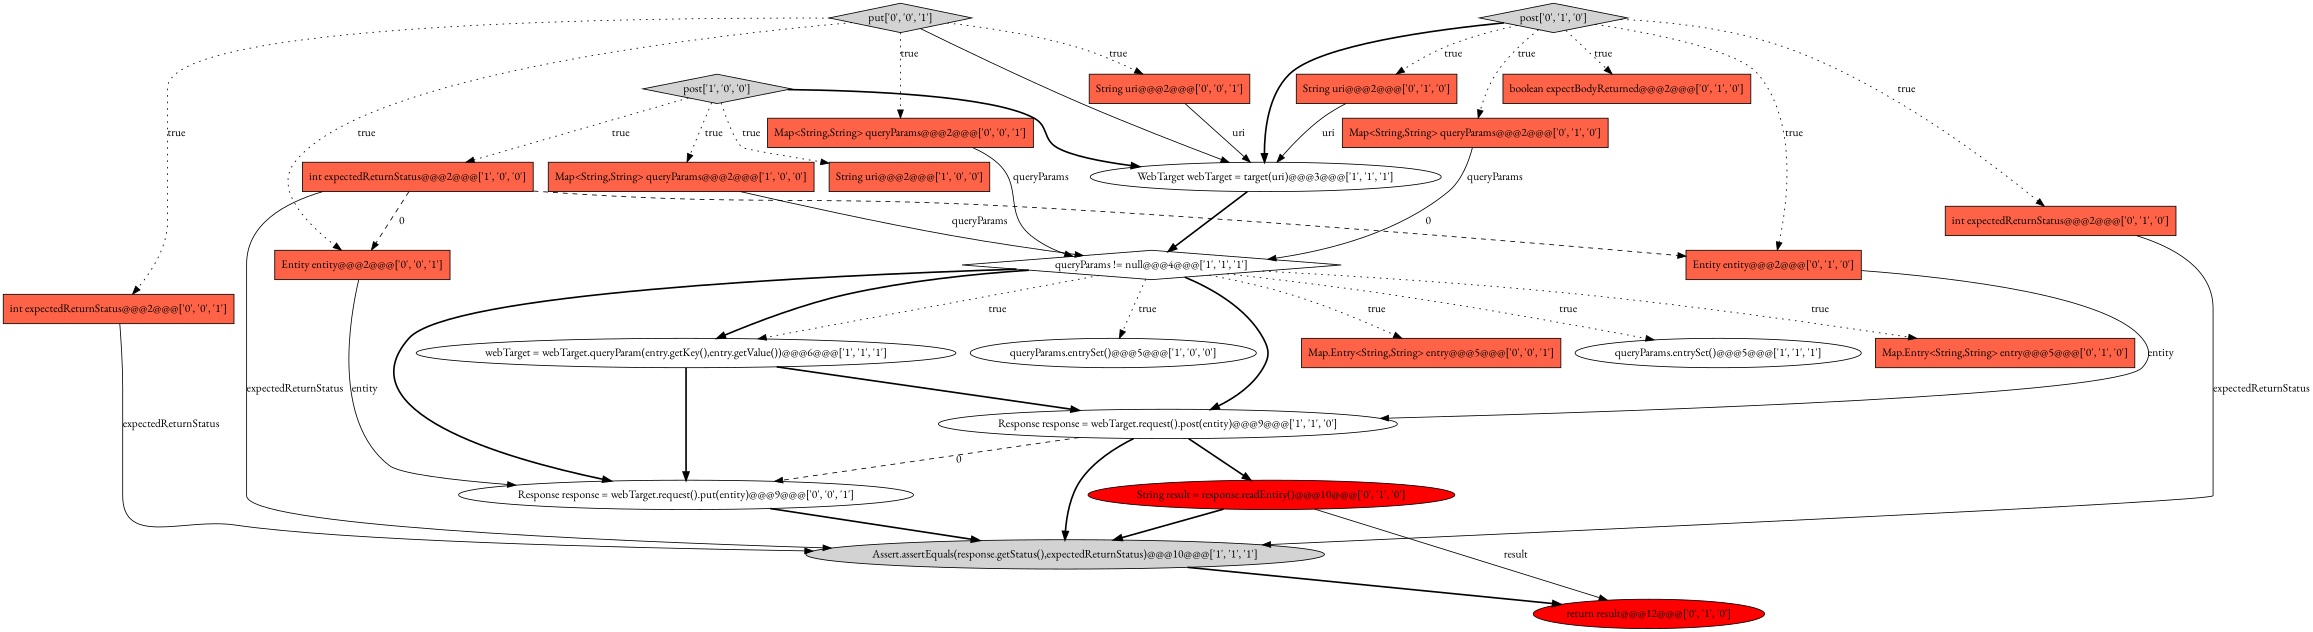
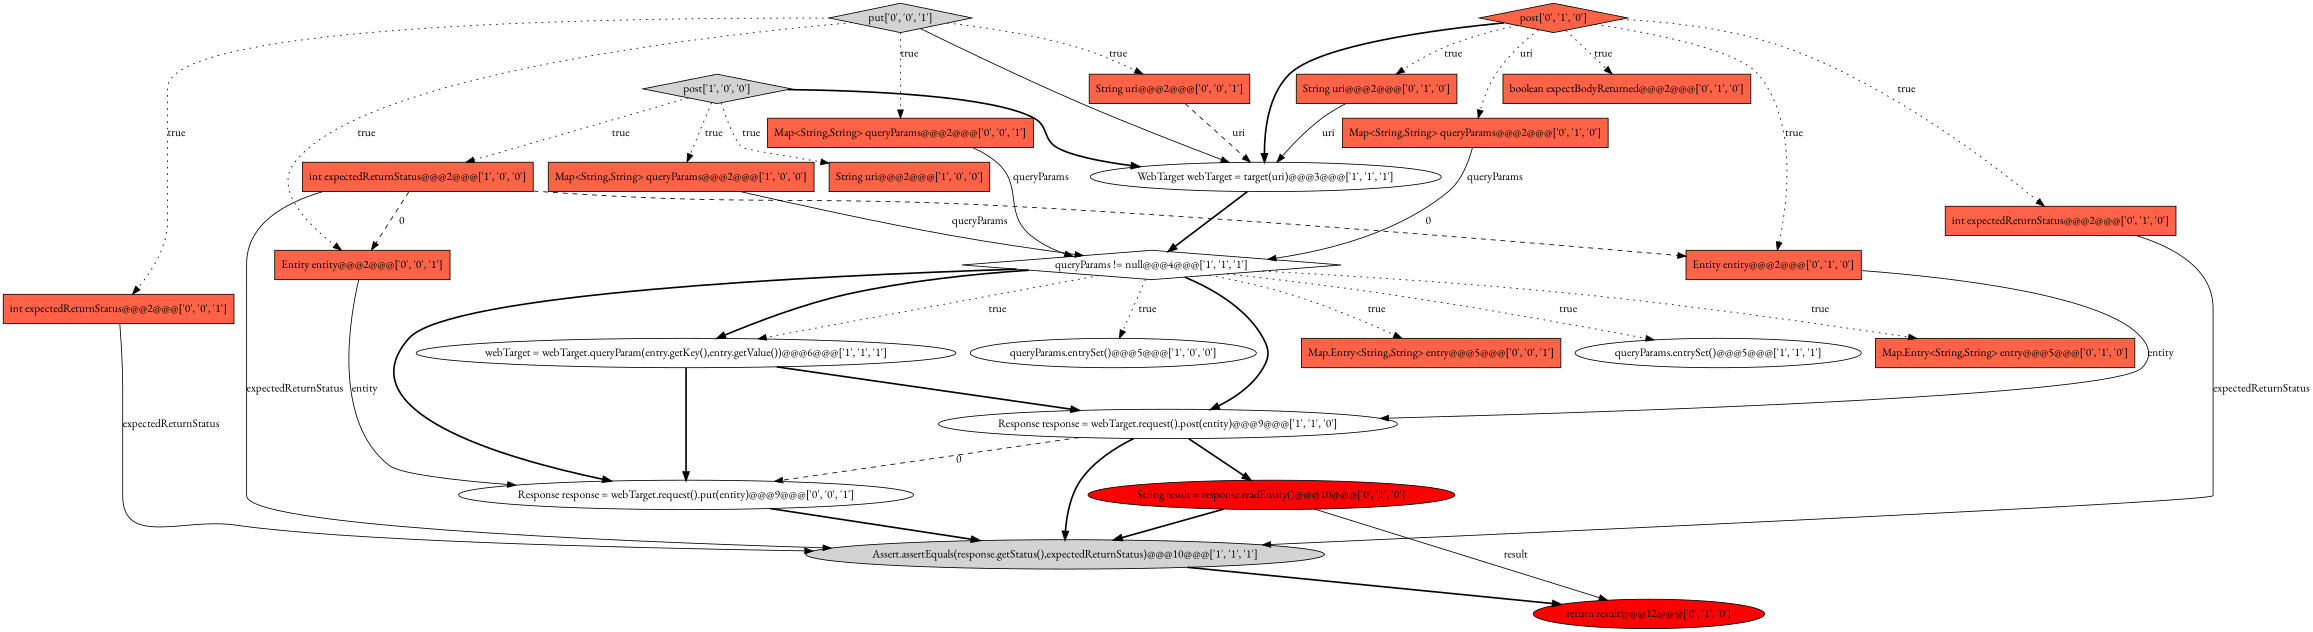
node "post['0', '1', '0']": fillcolor lightgray -> tomato
edge "post['0', '1', '0']" -> "Map<String,String> queryParams@@@2@@@['0', '1', '0']": label "true" -> "uri"
edge "String uri@@@2@@@['0', '0', '1']" -> "WebTarget webTarget = target(uri)@@@3@@@['1', '1', '1']": style solid -> dashed
